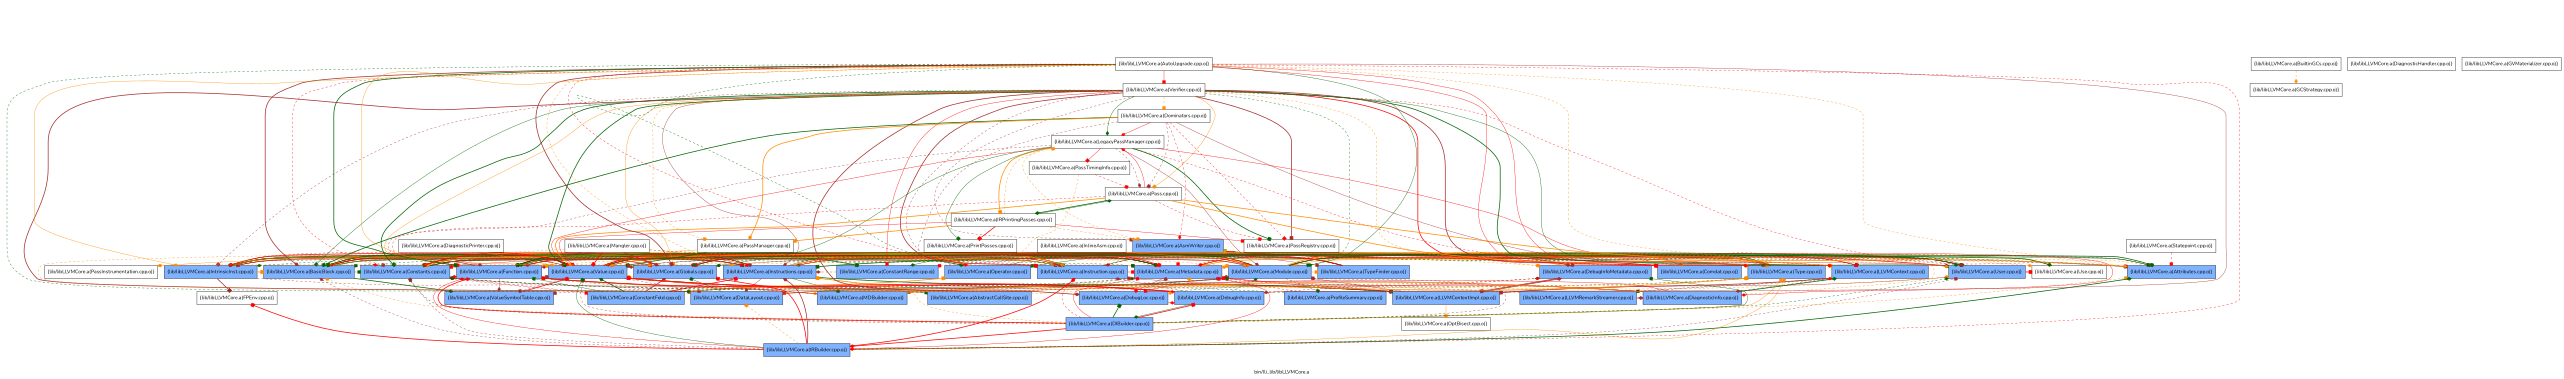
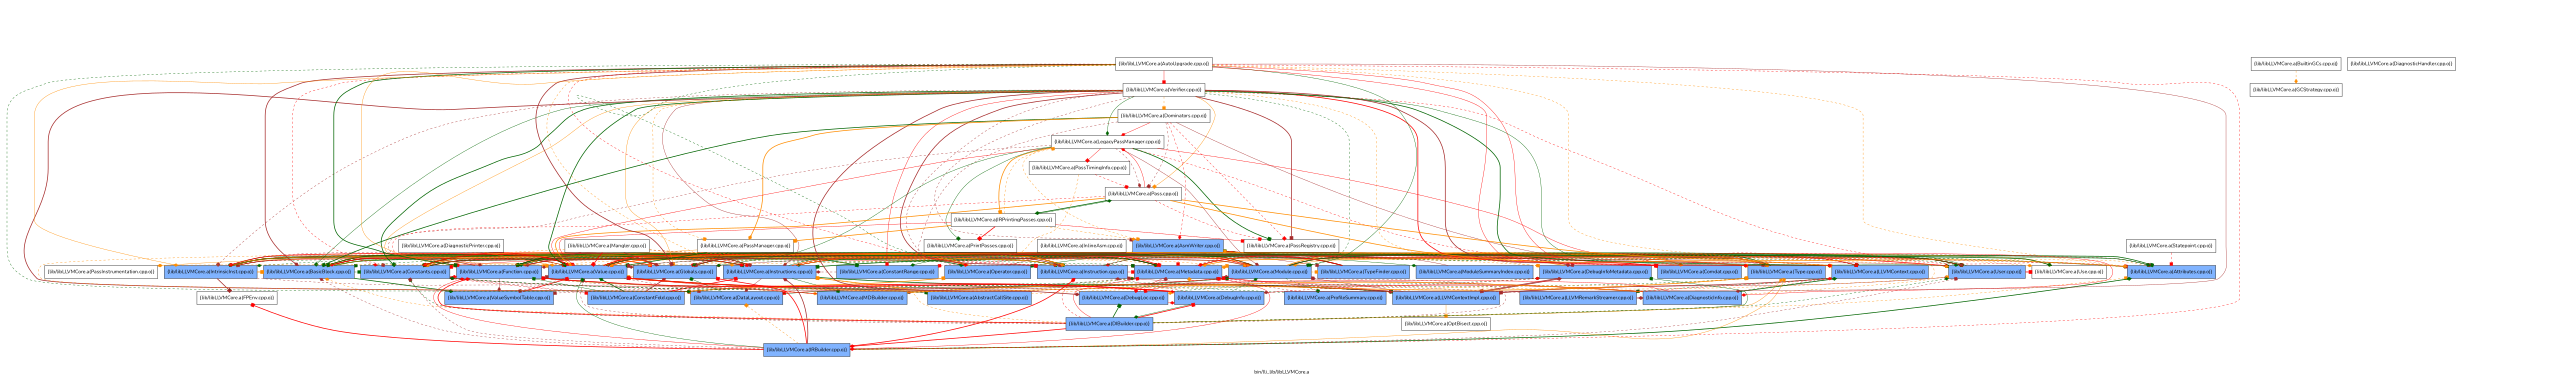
node "{lib/libLLVMCore.a(GVMaterializer.cpp.o)}": removed
node "{lib/libLLVMCore.a(ModuleSummaryIndex.cpp.o)}": added
edge "{lib/libLLVMCore.a(DataLayout.cpp.o)}" -> "{lib/libLLVMCore.a(Type.cpp.o)}": removed
